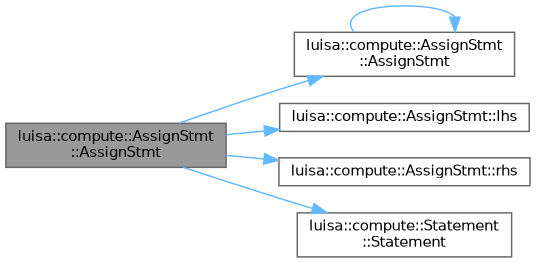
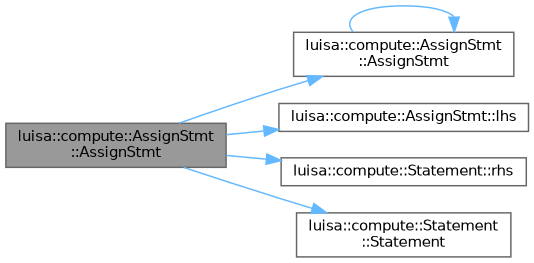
node "luisa::compute::AssignStmt::rhs": label "luisa::compute::AssignStmt::rhs" -> "luisa::compute::Statement::rhs"
